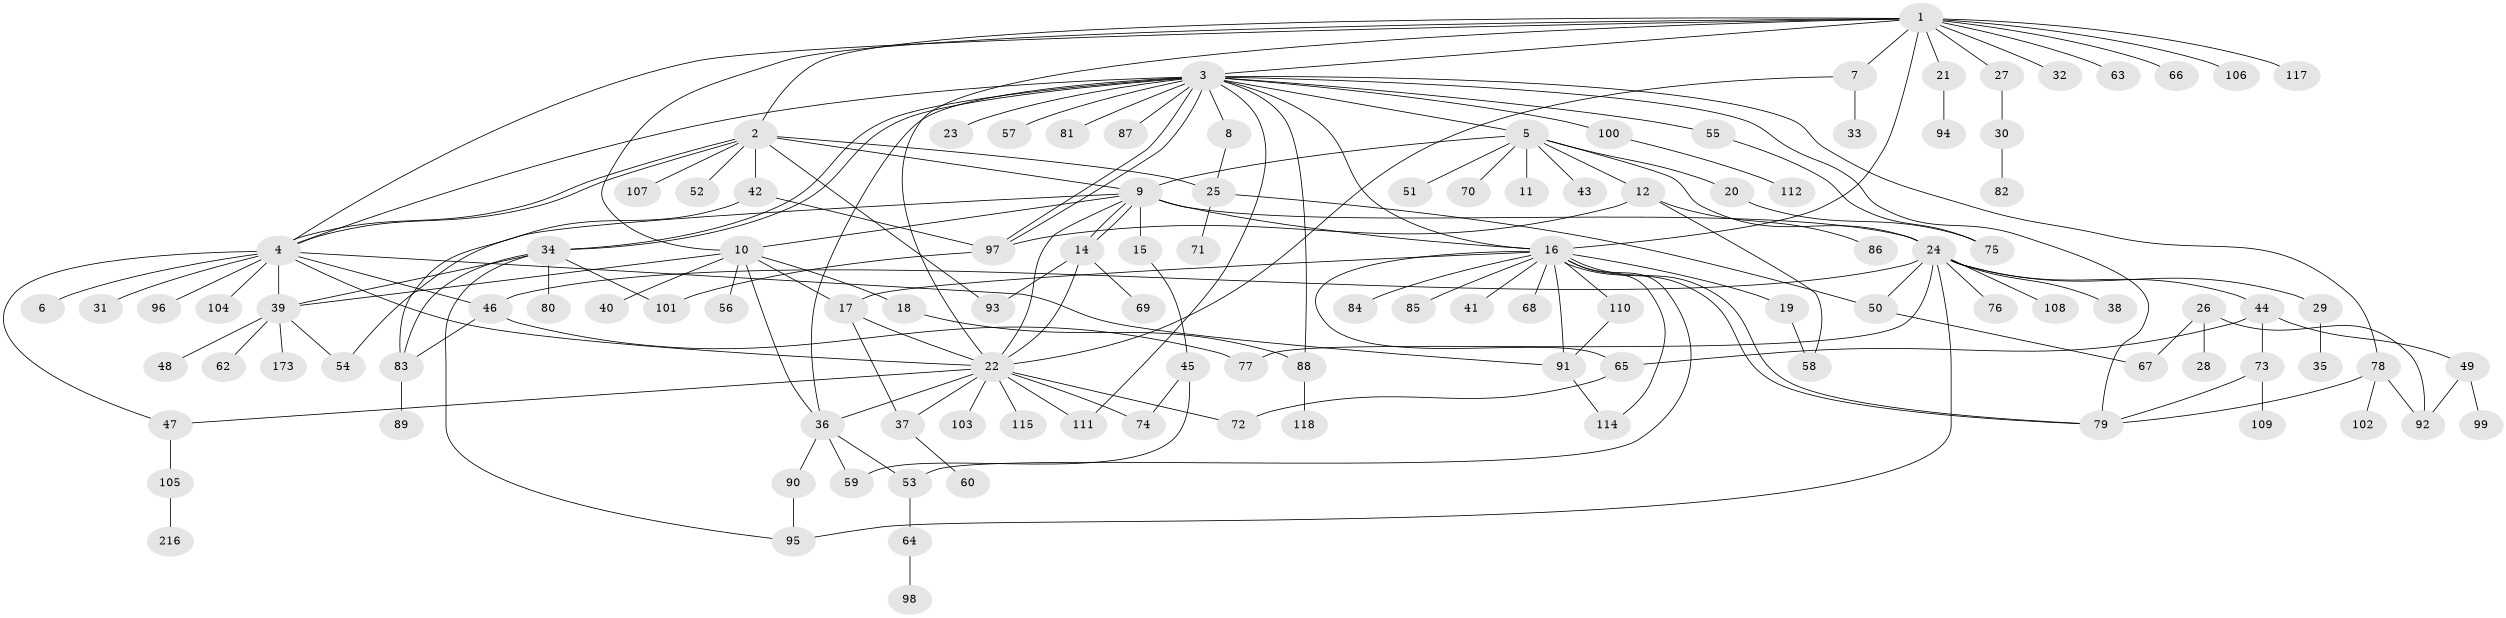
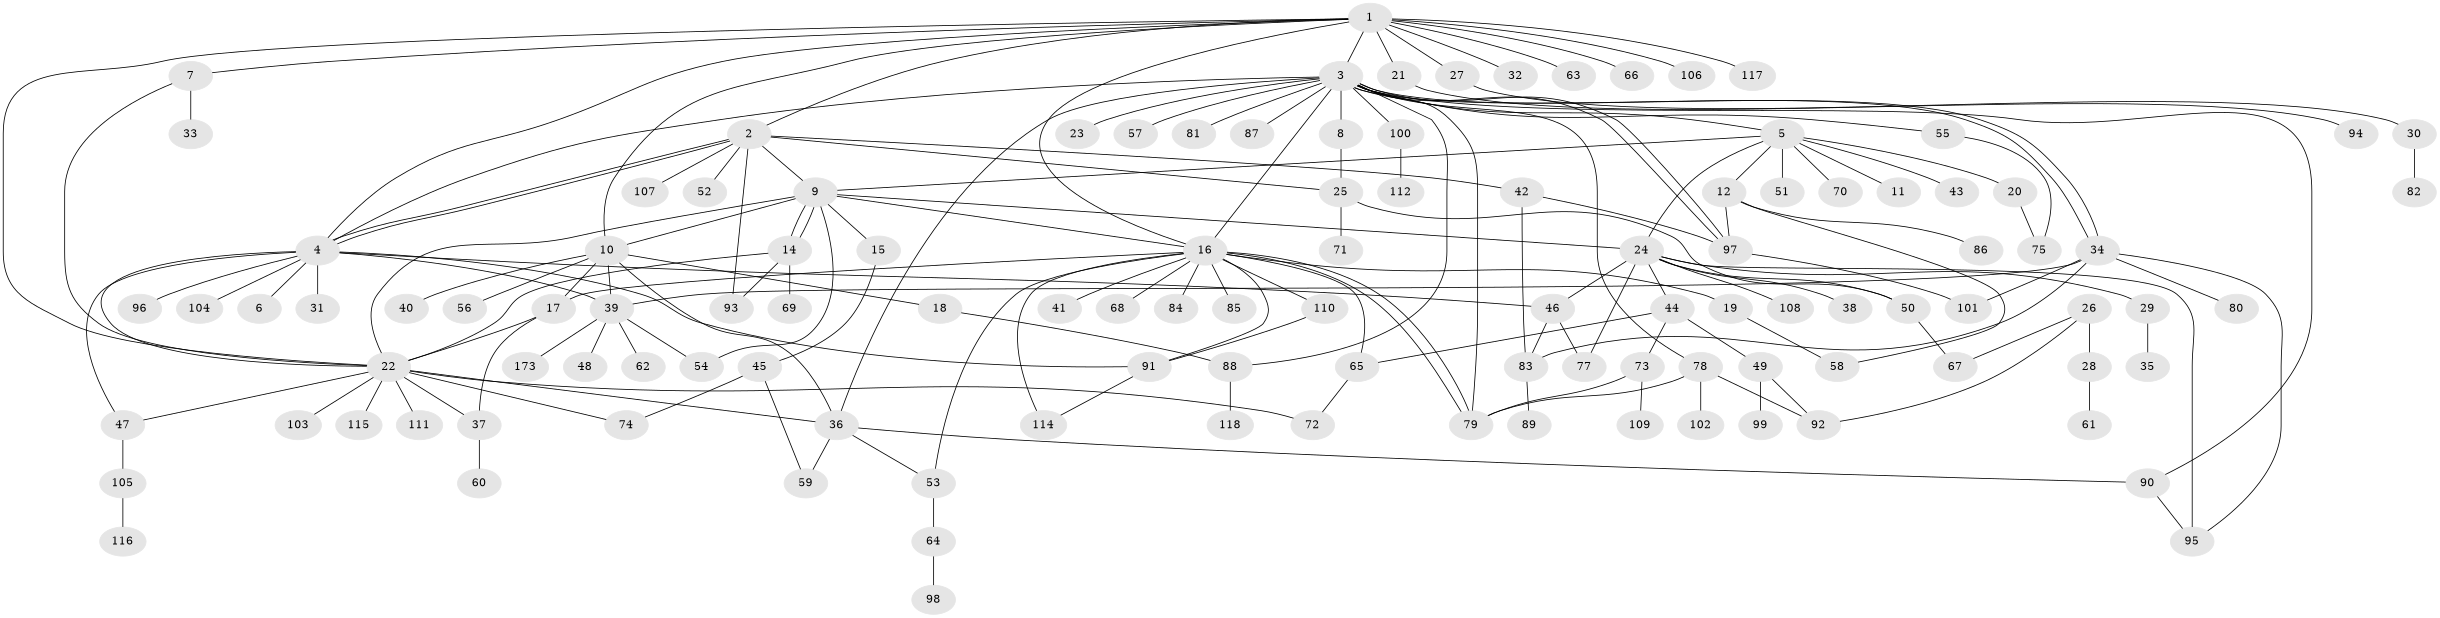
edge "3" -- "111": now "3" -- "90"
node "76": removed
node "61": added
node "216": label "216" -> "116"
